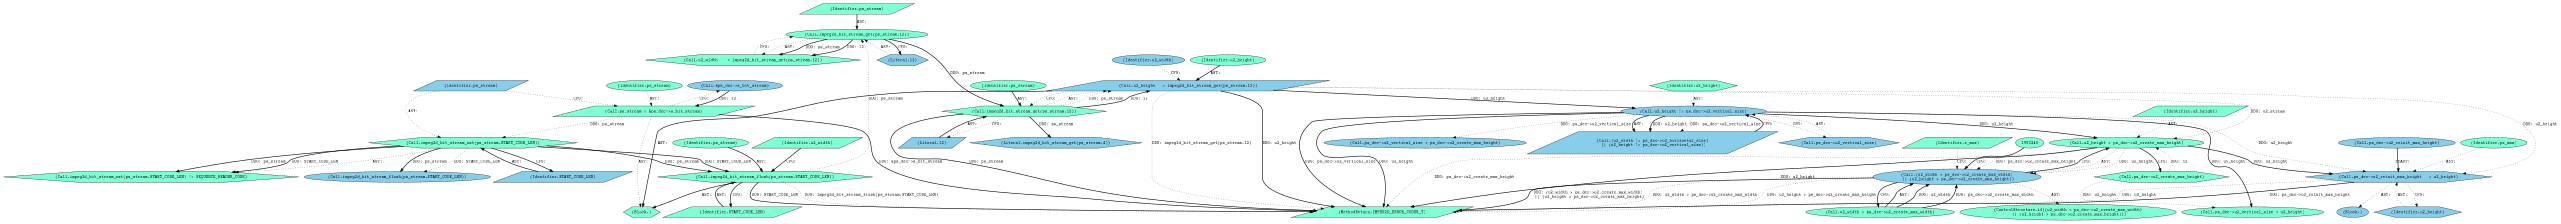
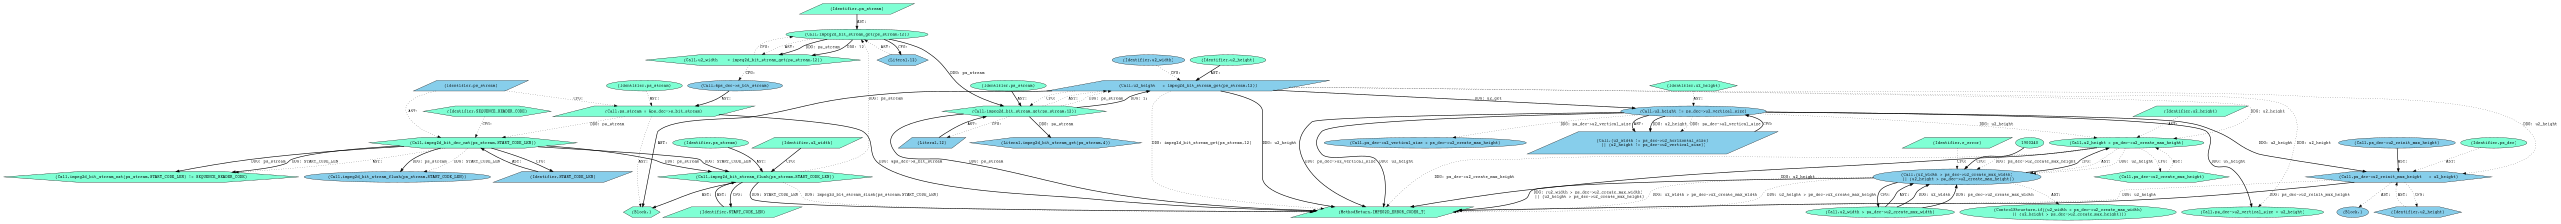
edge "(Call,&ps_dec->s_bit_stream)" -> "(Call,ps_stream = &ps_dec->s_bit_stream)": label "DDG: 12" -> "AST: "
edge "(Call,u2_height   = impeg2d_bit_stream_get(ps_stream,12))" -> "(Call,u2_height != ps_dec->u2_vertical_size)": label "DDG: u2_height" -> "DDG: u2_get"
edge "(Call,ps_stream = &ps_dec->s_bit_stream)" -> "(Call,&ps_dec->s_bit_stream)": now "(Call,u2_width    = impeg2d_bit_stream_get(ps_stream,12))" -> "(Call,&ps_dec->s_bit_stream)"
node "(Identifier,SEQUENCE_HEADER_CODE)": added
edge "(Call,u2_height   = impeg2d_bit_stream_get(ps_stream,12))" -> "(Call,u2_height > ps_dec->u2_create_max_height)": label "DDG: u2_stream" -> "DDG: u2_height"
edge "(Call,u2_height != ps_dec->u2_vertical_size)" -> "(Call,ps_dec->u2_reinit_max_height   = u2_height)": style dotted -> bold
edge "(Call,u2_height != ps_dec->u2_vertical_size)" -> "(Call,u2_height > ps_dec->u2_create_max_height)": style bold -> dotted
node "(Call,impeg2d_bit_stream_nxt(ps_stream,START_CODE_LEN))": label "(Call,impeg2d_bit_stream_nxt(ps_stream,START_CODE_LEN))" -> "(Call,impeg2d_bit_dec_nxt(ps_stream,START_CODE_LEN))"
node "(Call,ps_dec->u2_vertical_size)": removed
node "(Identifier,e_max)": label "(Identifier,e_max)" -> "(Identifier,e_error)"
node "(Identifier,ps_max)": label "(Identifier,ps_max)" -> "(Identifier,ps_dec)"
edge "(Call,u2_height > ps_dec->u2_create_max_height)" -> "(Call,ps_dec->u2_create_max_height)": style bold -> dotted
edge "(Call,ps_dec->u2_create_max_height)" -> "(Call,u2_height > ps_dec->u2_create_max_height)": label "DDG: 12" -> "AST: "
edge "(Call,ps_dec->u2_reinit_max_height)" -> "(Call,ps_dec->u2_reinit_max_height   = u2_height)": label "START: " -> "AST: "
edge "(Call,u2_height > ps_dec->u2_create_max_height)" -> "(Call,ps_dec->u2_reinit_max_height   = u2_height)": removed, label "DDG: u2_height"
edge "(Call,ps_dec->u2_create_max_height)" -> "(Call,ps_dec->u2_vertical_size = u2_height)": now "(Call,u2_height   = impeg2d_bit_stream_get(ps_stream,12))" -> "(Call,ps_dec->u2_vertical_size = u2_height)"
